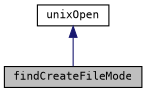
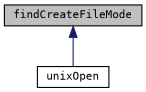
edge "findCreateFileMode" -> "unixOpen": reversed
